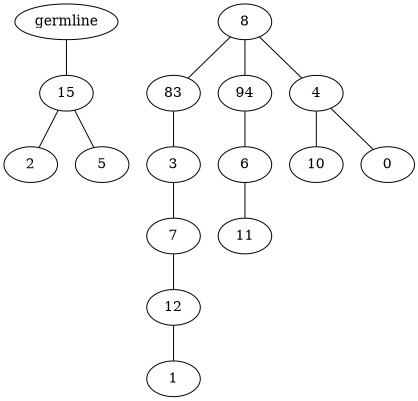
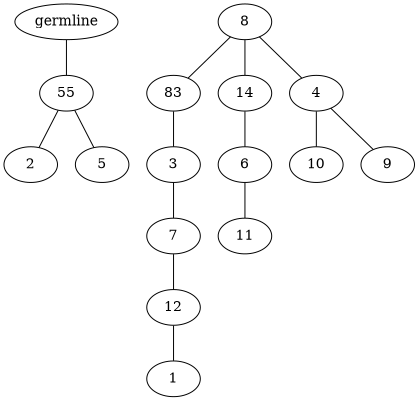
node "15": label "15" -> "55"
node "94": label "94" -> "14"
node "0": label "0" -> "9"
